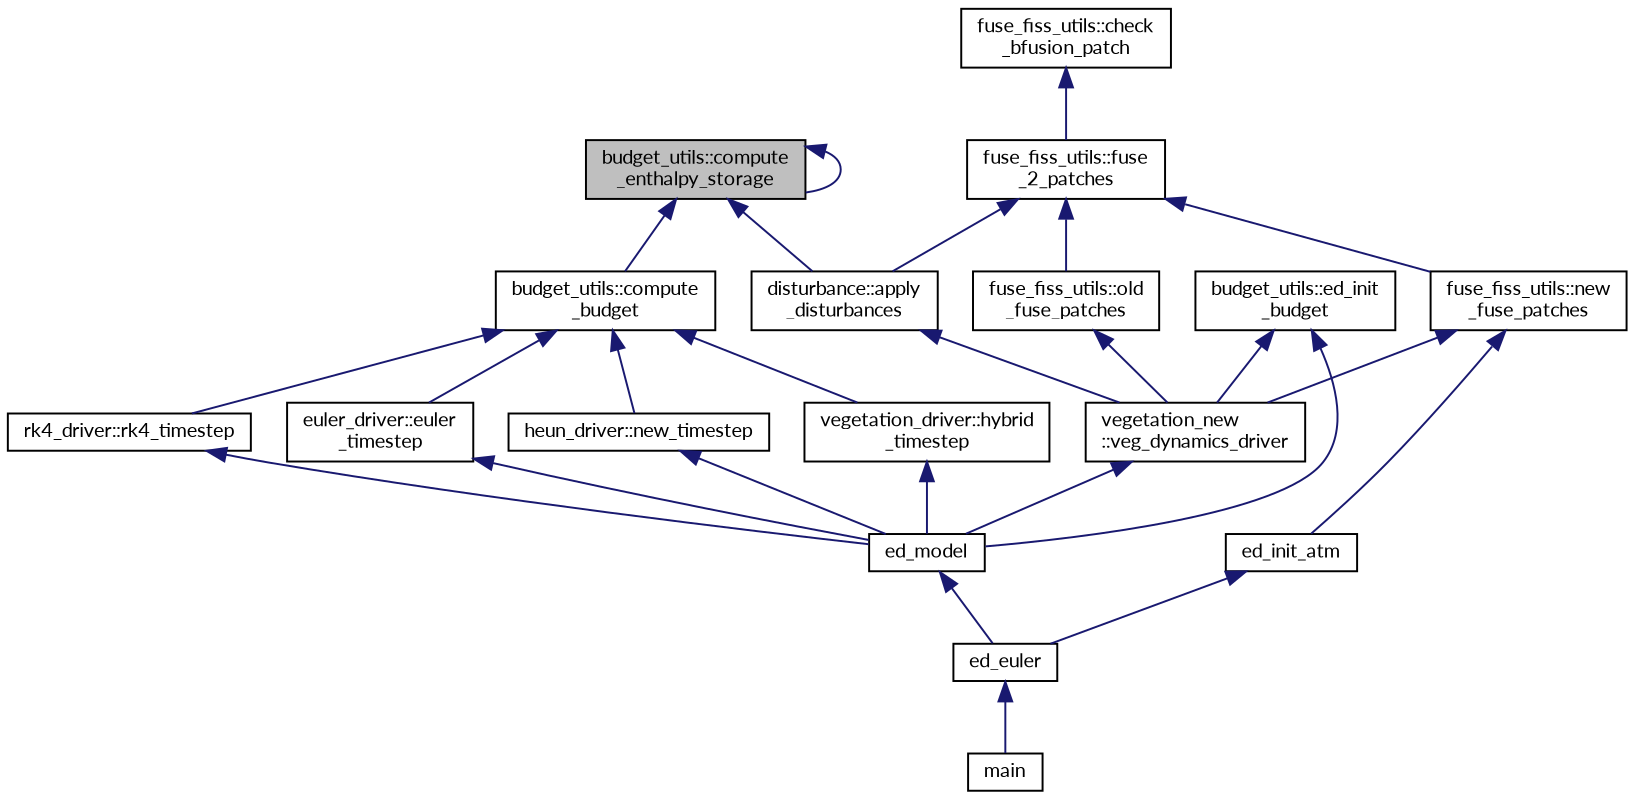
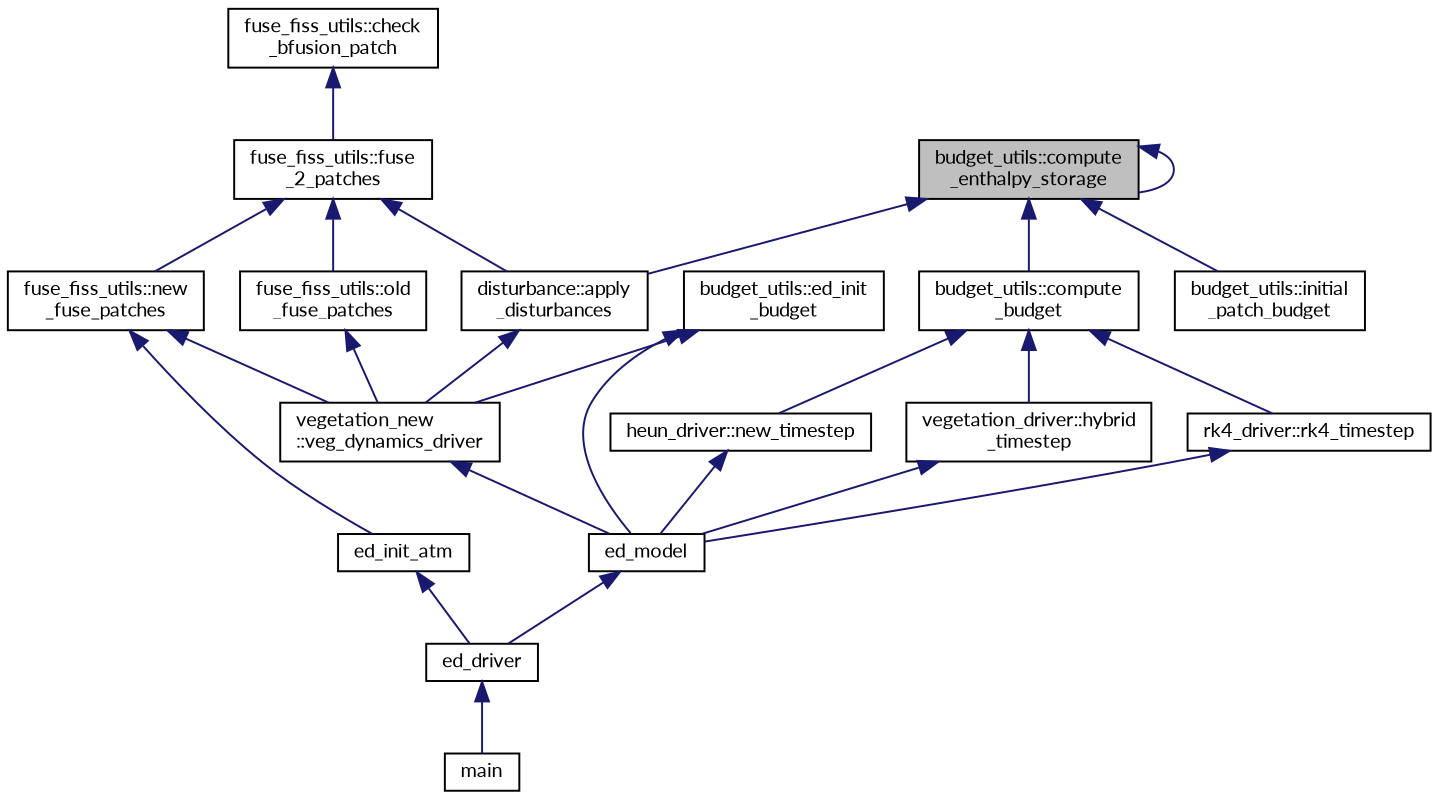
node "budget_utils::initial _patch_budget": added
node "euler_driver::euler _timestep": removed
node "ed_euler": label "ed_euler" -> "ed_driver"
